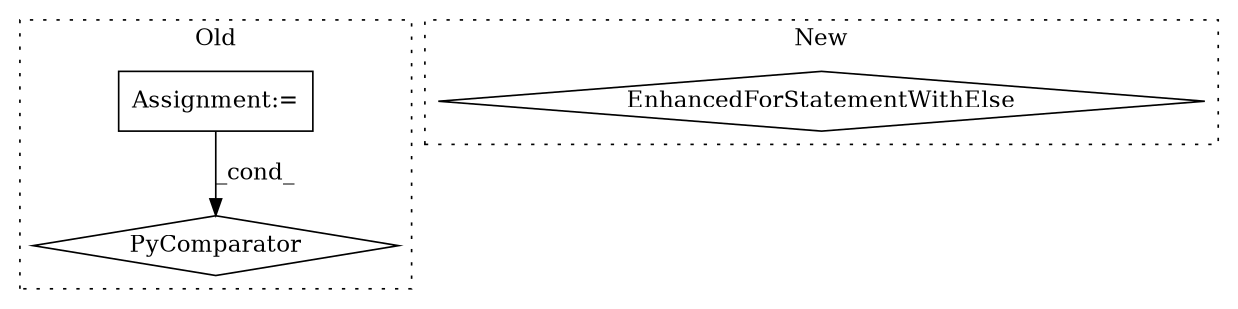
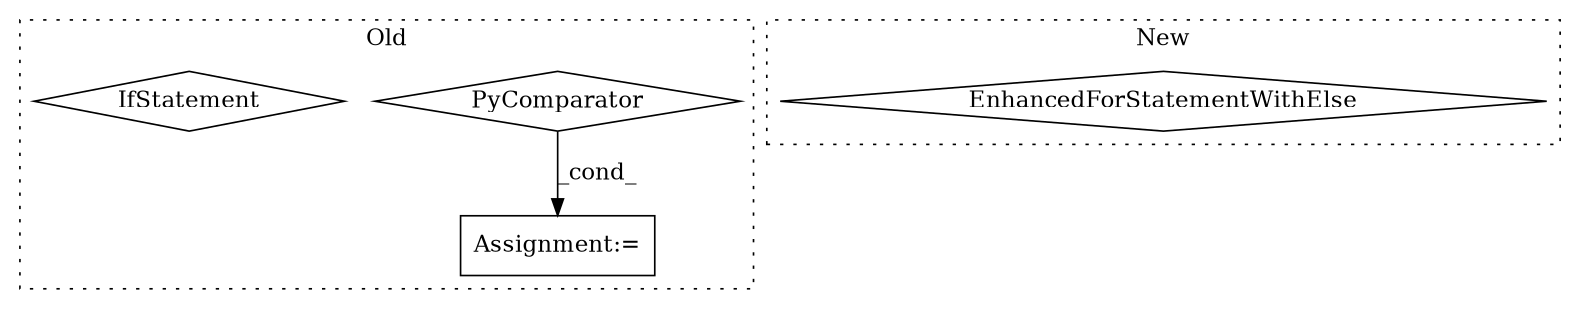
node "IfStatement": added
edge "Assignment:=" -> "PyComparator": reversed
